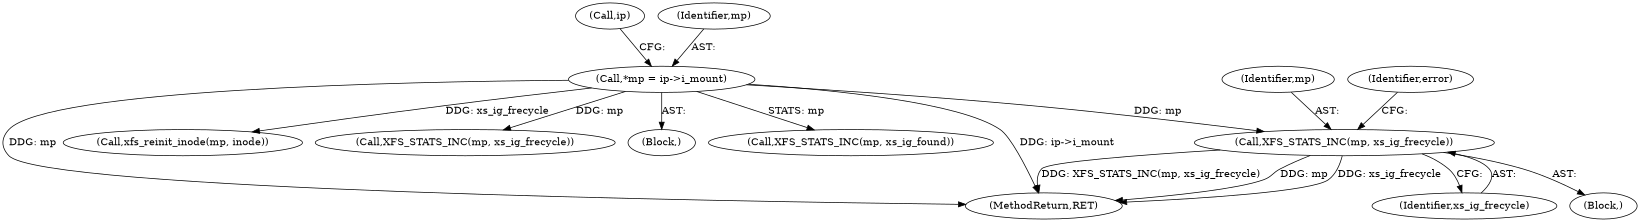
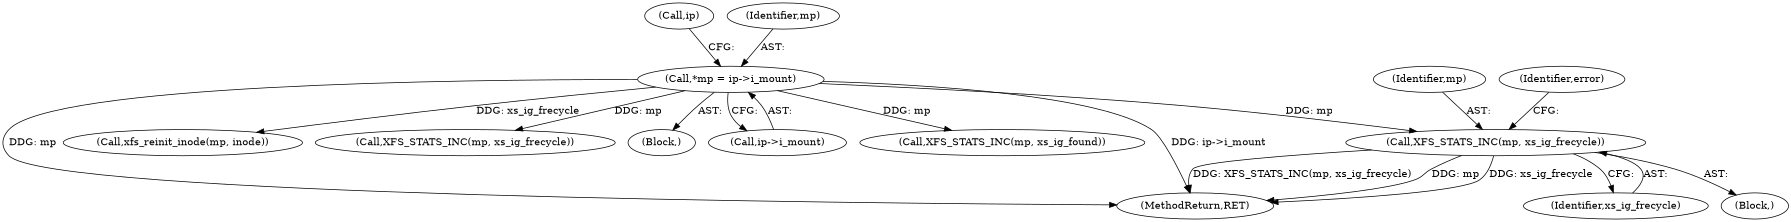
edge "(Call,*mp = ip->i_mount)" -> "(Call,XFS_STATS_INC(mp, xs_ig_found))": label "STATS: mp" -> "DDG: mp"
node "(Call,ip->i_mount)": added
